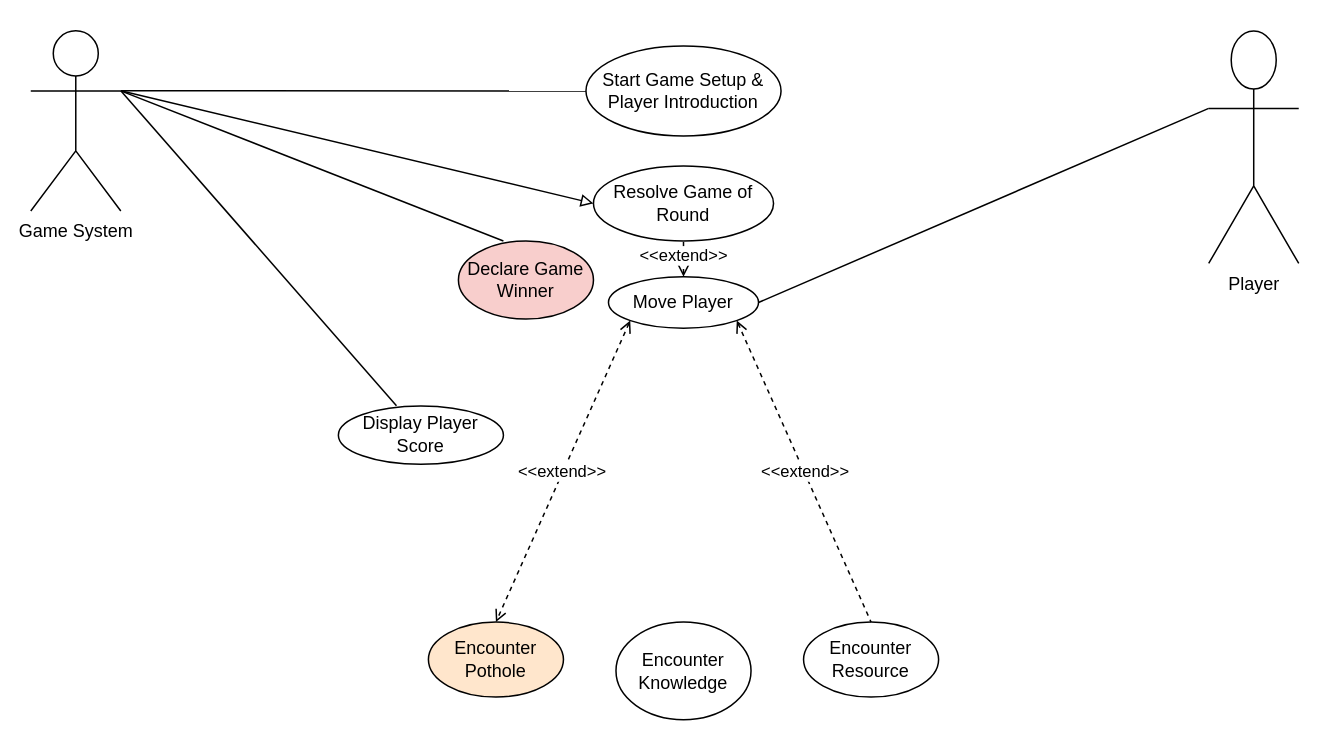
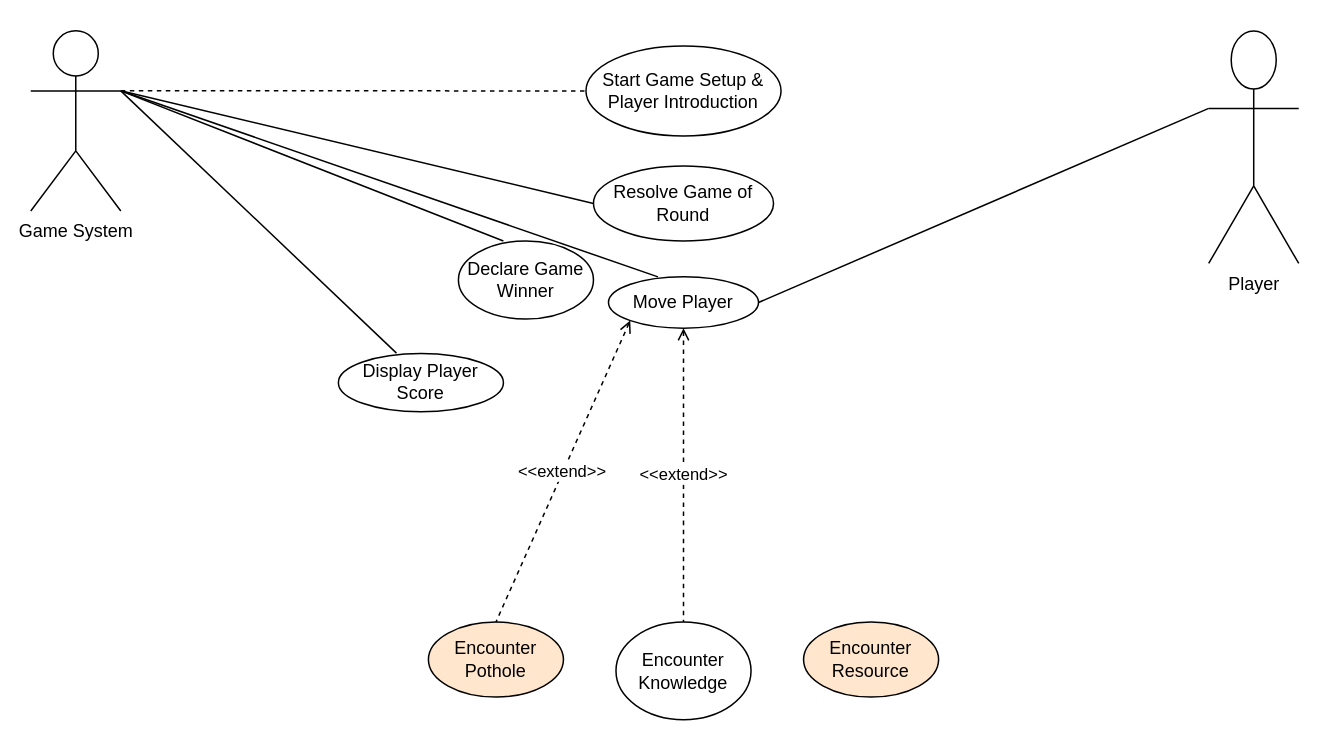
edge "Start Game Setup & Player Introduction" -- "Game System": style solid -> dashed
edge "Game System" -- "Move Player": added
edge "Game System" -> "Resolve Game of Round": arrowhead block -> none
edge "Resolve Game of Round" -> "Move Player": removed, label "<<extend>>"
node "Declare Game Winner": fillcolor #f8cecc -> #ffffff
node "Display Player Score": moved (421, 435) -> (421, 382)
edge "Encounter Resource" -> "Move Player": removed, label "<<extend>>"
edge "Encounter Knowledge" -> "Move Player": added, label "<<extend>>"
edge "Move Player" -- "Encounter Pothole": arrowhead open -> none
node "Encounter Resource": fillcolor #ffffff -> #ffe6cc
